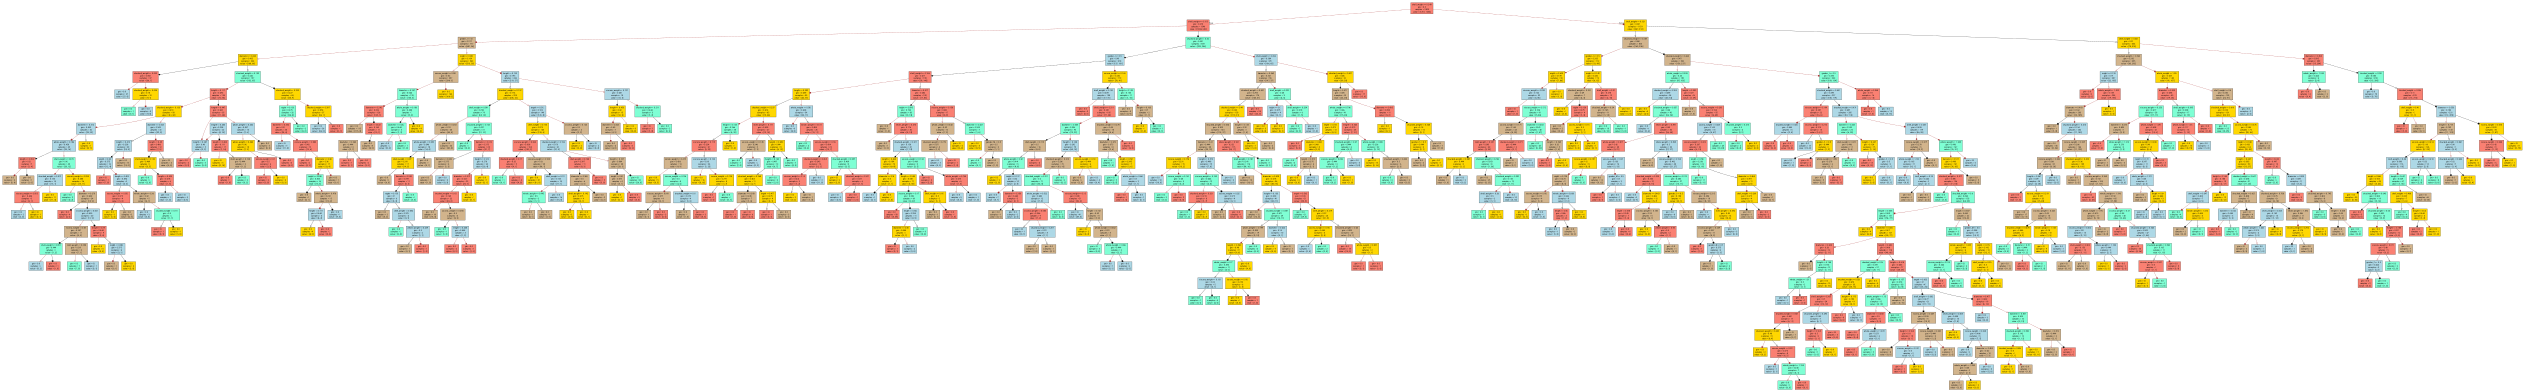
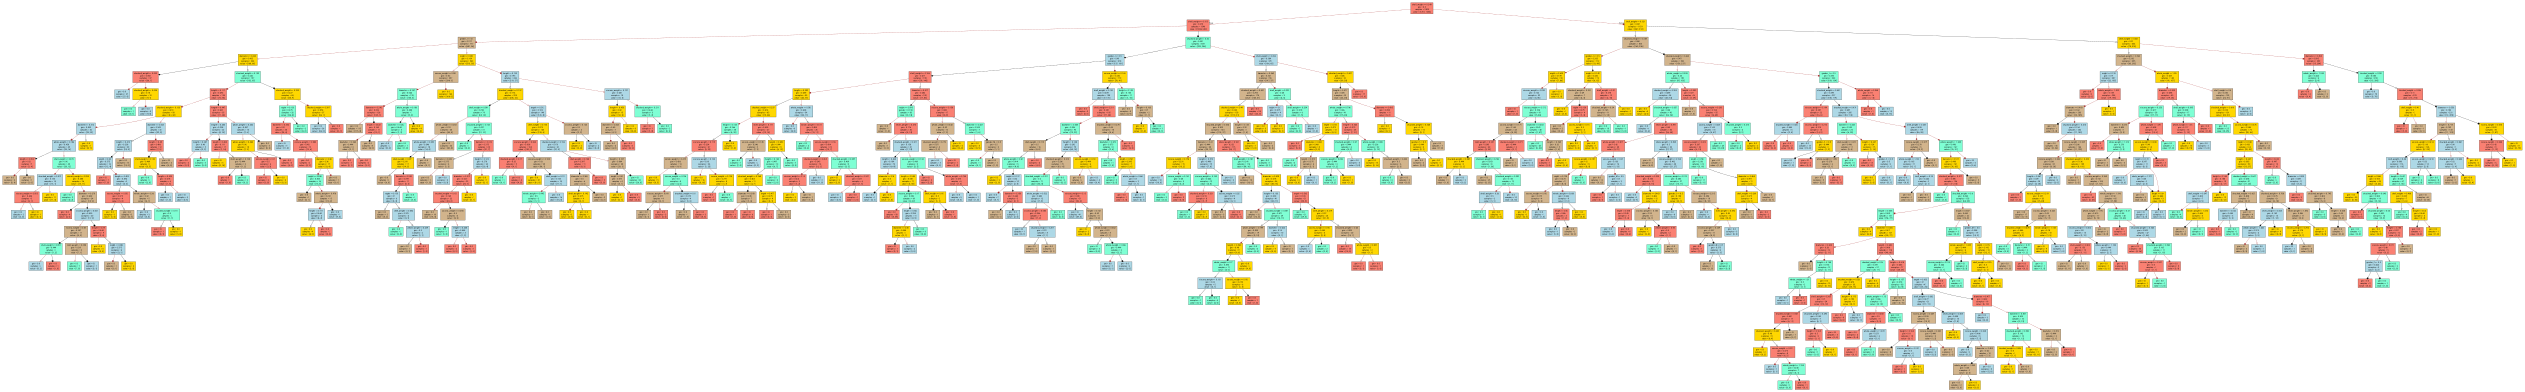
node "height <= 0.095 gini = 0.193 samples = 83 value = [9, 74]": label "height <= 0.095 gini = 0.193 samples = 83 value = [9, 74]" -> "height <= 0.095 gender = 0.193 samples = 83 value = [9, 74]"
edge "length <= 0.447 gini = 0.431 samples = 35 value = [11, 24]" -> "length <= 0.387 gini = 0.48 samples = 5 value = [3, 2]": now "length <= 0.447 gini = 0.431 samples = 35 value = [11, 24]" -> "length <= 0.403 gini = 0.298 samples = 22 value = [4, 18]"
edge "length <= 0.322 gini = 0.165 samples = 11 value = [10, 1]" -> "diameter <= 0.248 gini = 0.444 samples = 3 value = [2, 1]": added
node "diameter <= 0.373 gini = 0.375 samples = 8 value = [2, 6]": fillcolor tan -> aquamarine
edge "length <= 0.493 gini = 0.444 samples = 18 value = [6, 12]" -> "height <= 0.142 gini = 0.497 samples = 13 value = [6, 7]": removed
node "length <= 0.463 gini = 0.104 samples = 73 value = [4, 69]": fillcolor gold -> lightblue
edge "length <= 0.463 gini = 0.104 samples = 73 value = [4, 69]" -> "length <= 0.548 gini = 0.081 samples = 71 value = [3, 68]": removed
edge "height <= 0.172 gini = 0.397 samples = 11 value = [8, 3]" -> "whole_weight <= 1.271 gini = 0.48 samples = 5 value = [2, 3]": now "height <= 0.172 gini = 0.397 samples = 11 value = [8, 3]" -> "length <= 0.64 gini = 0.444 samples = 3 value = [2, 1]"
node "diameter <= 0.282 gini = 0.397 samples = 11 value = [8, 3]": label "diameter <= 0.282 gini = 0.397 samples = 11 value = [8, 3]" -> "diameter <= 0.282 gini = 0.397 gender = 11 value = [8, 3]"
